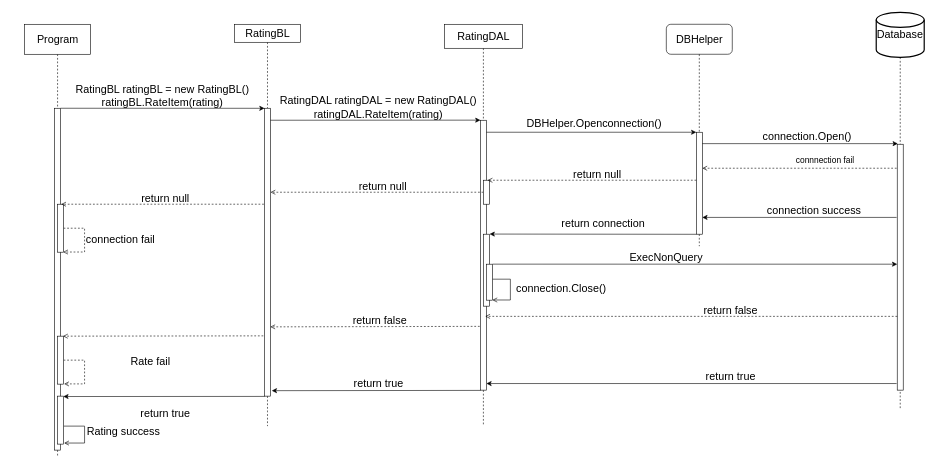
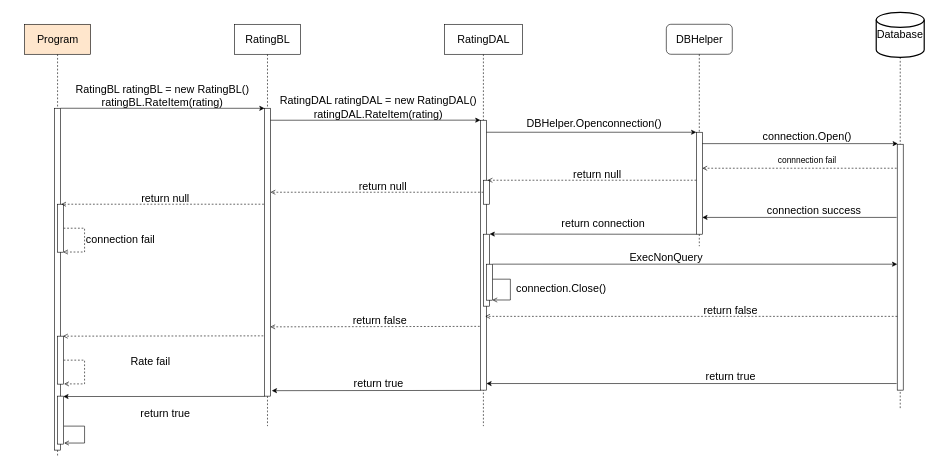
node "RatingBL": size 66x18 -> 66x30
node "RatingDAL": size 78x24 -> 78x30
node "Program": fillcolor #ffffff -> #ffe6cc
node "connnection fail": moved (825, 160) -> (807, 160)
node "Rating success": removed
